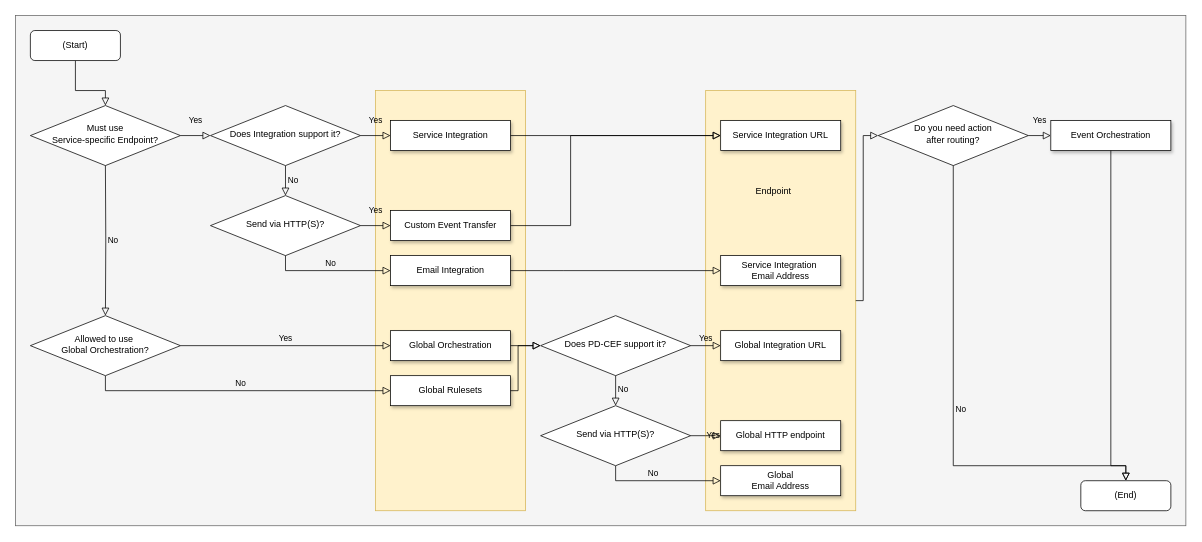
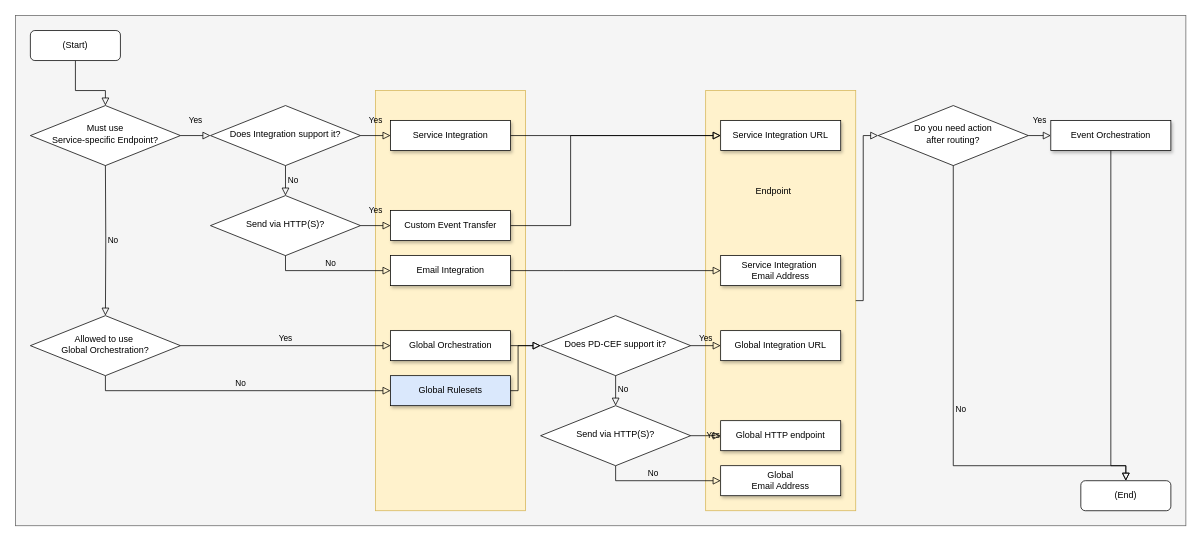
node "Global Rulesets": fillcolor #ffffff -> #dae8fc
